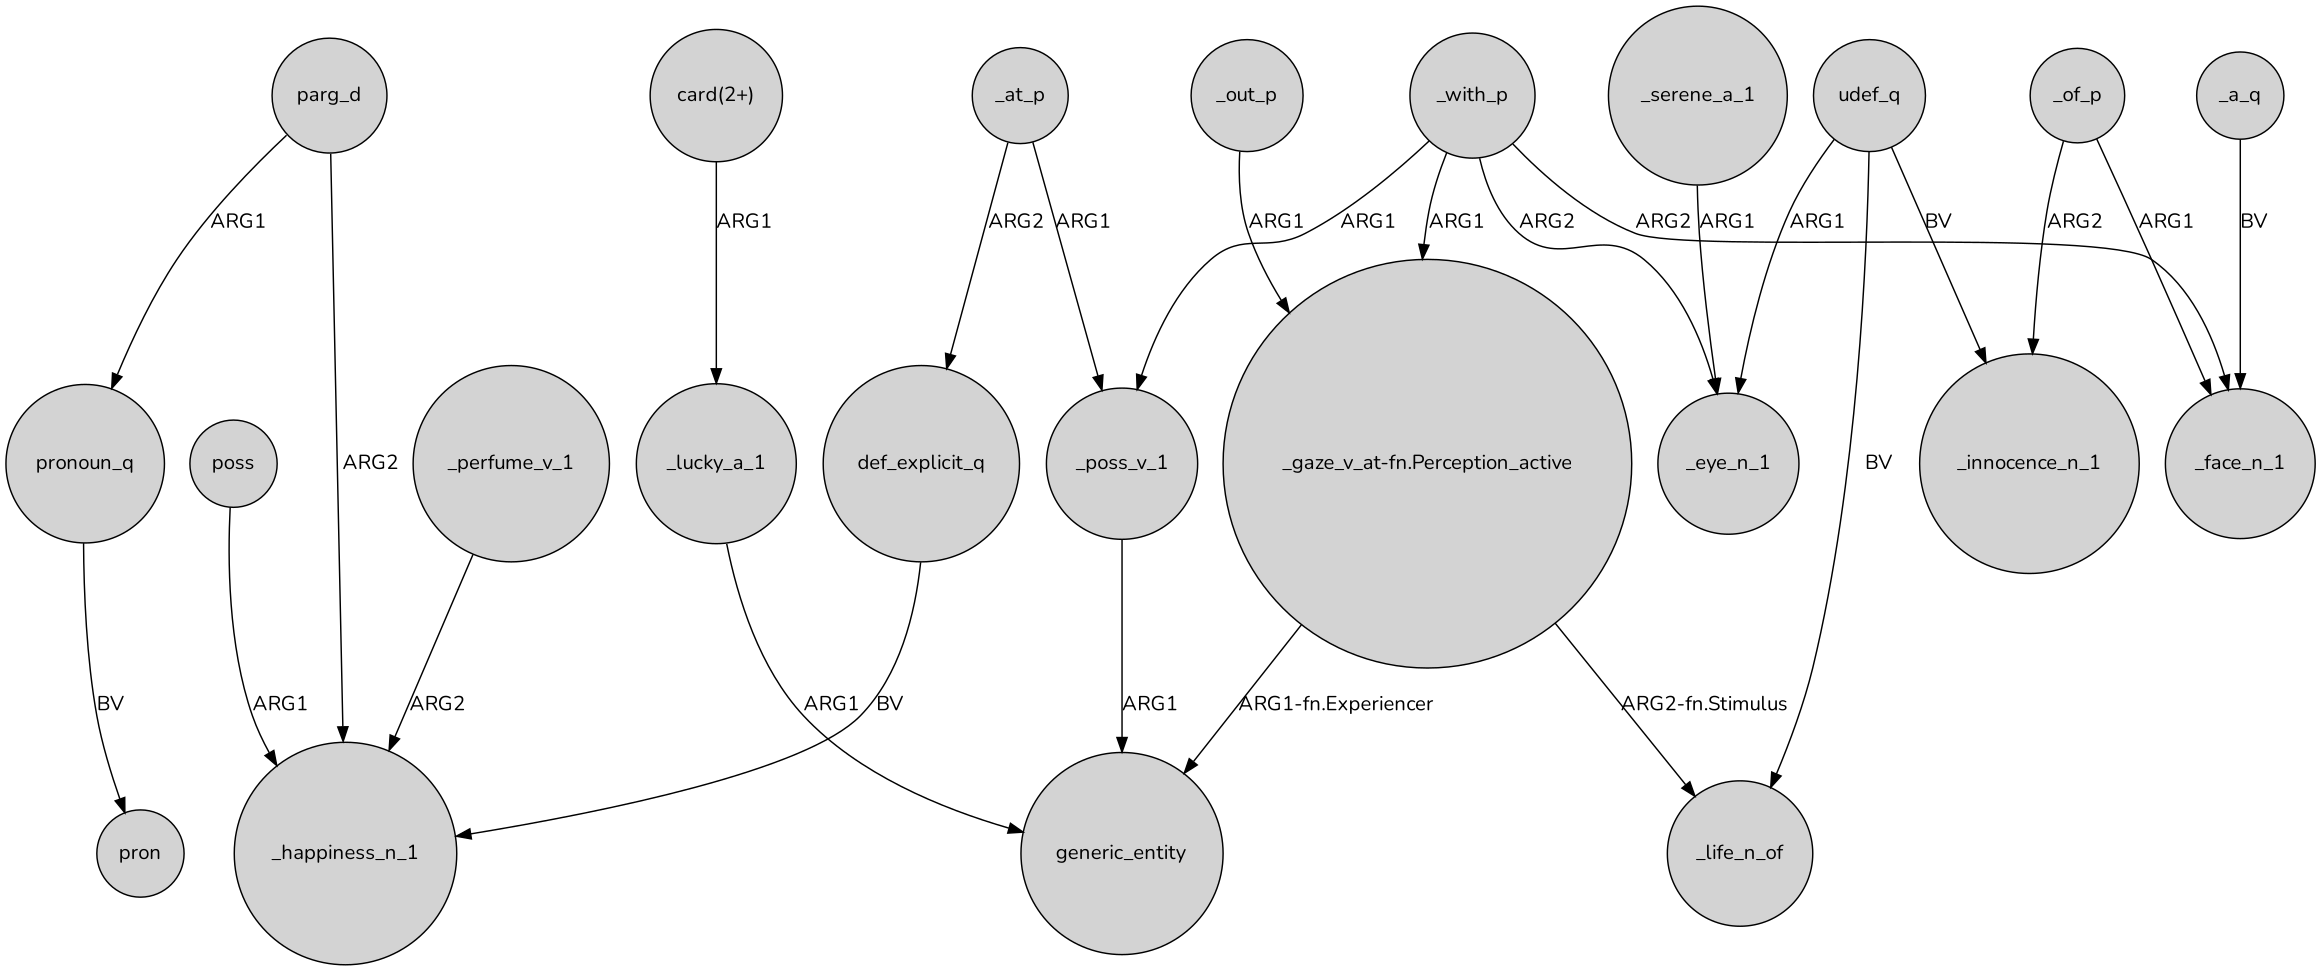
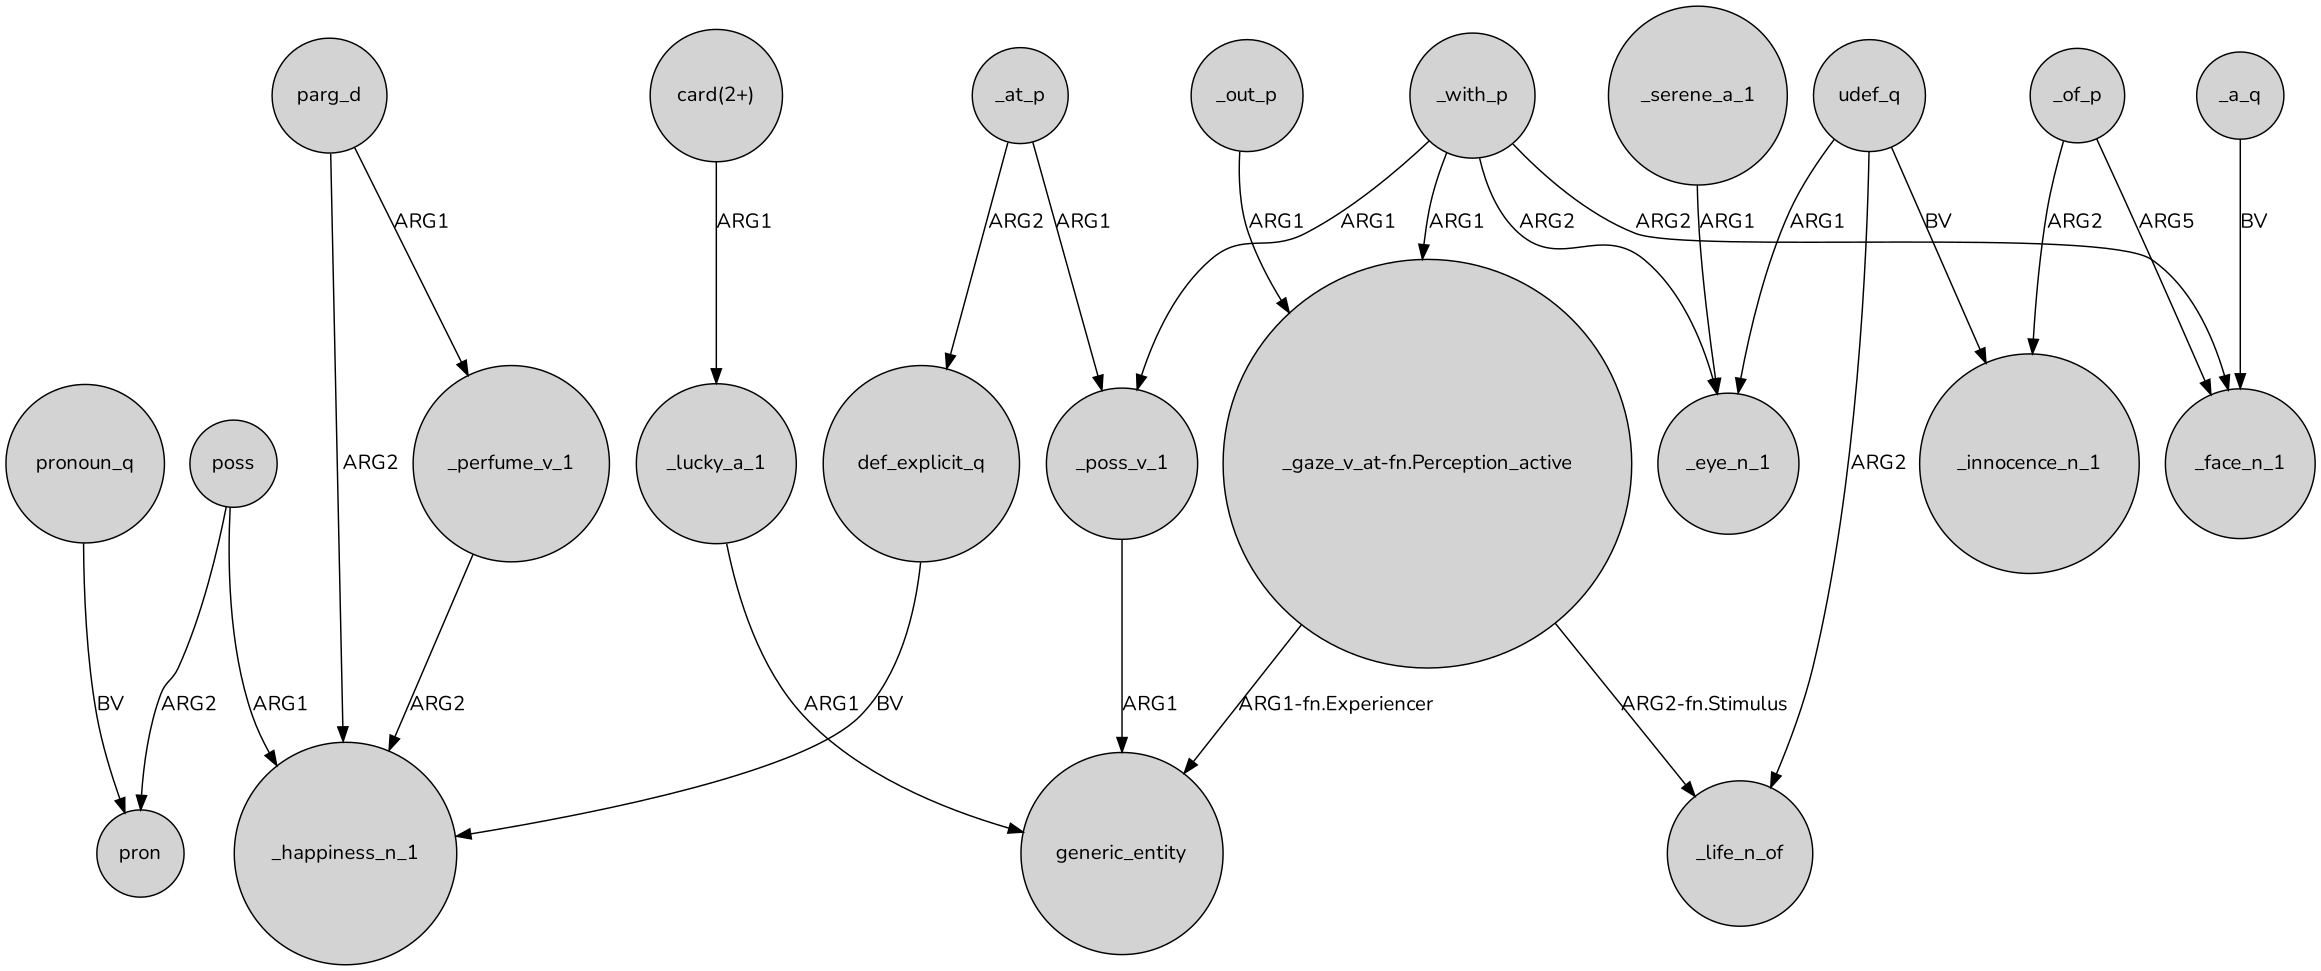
edge "_of_p" -> "_face_n_1": label "ARG1" -> "ARG5"
edge "parg_d" -> "pronoun_q": now "parg_d" -> "_perfume_v_1"
edge "udef_q" -> "_life_n_of": label "BV" -> "ARG2"
edge "poss" -> "pron": added, label "ARG2"
